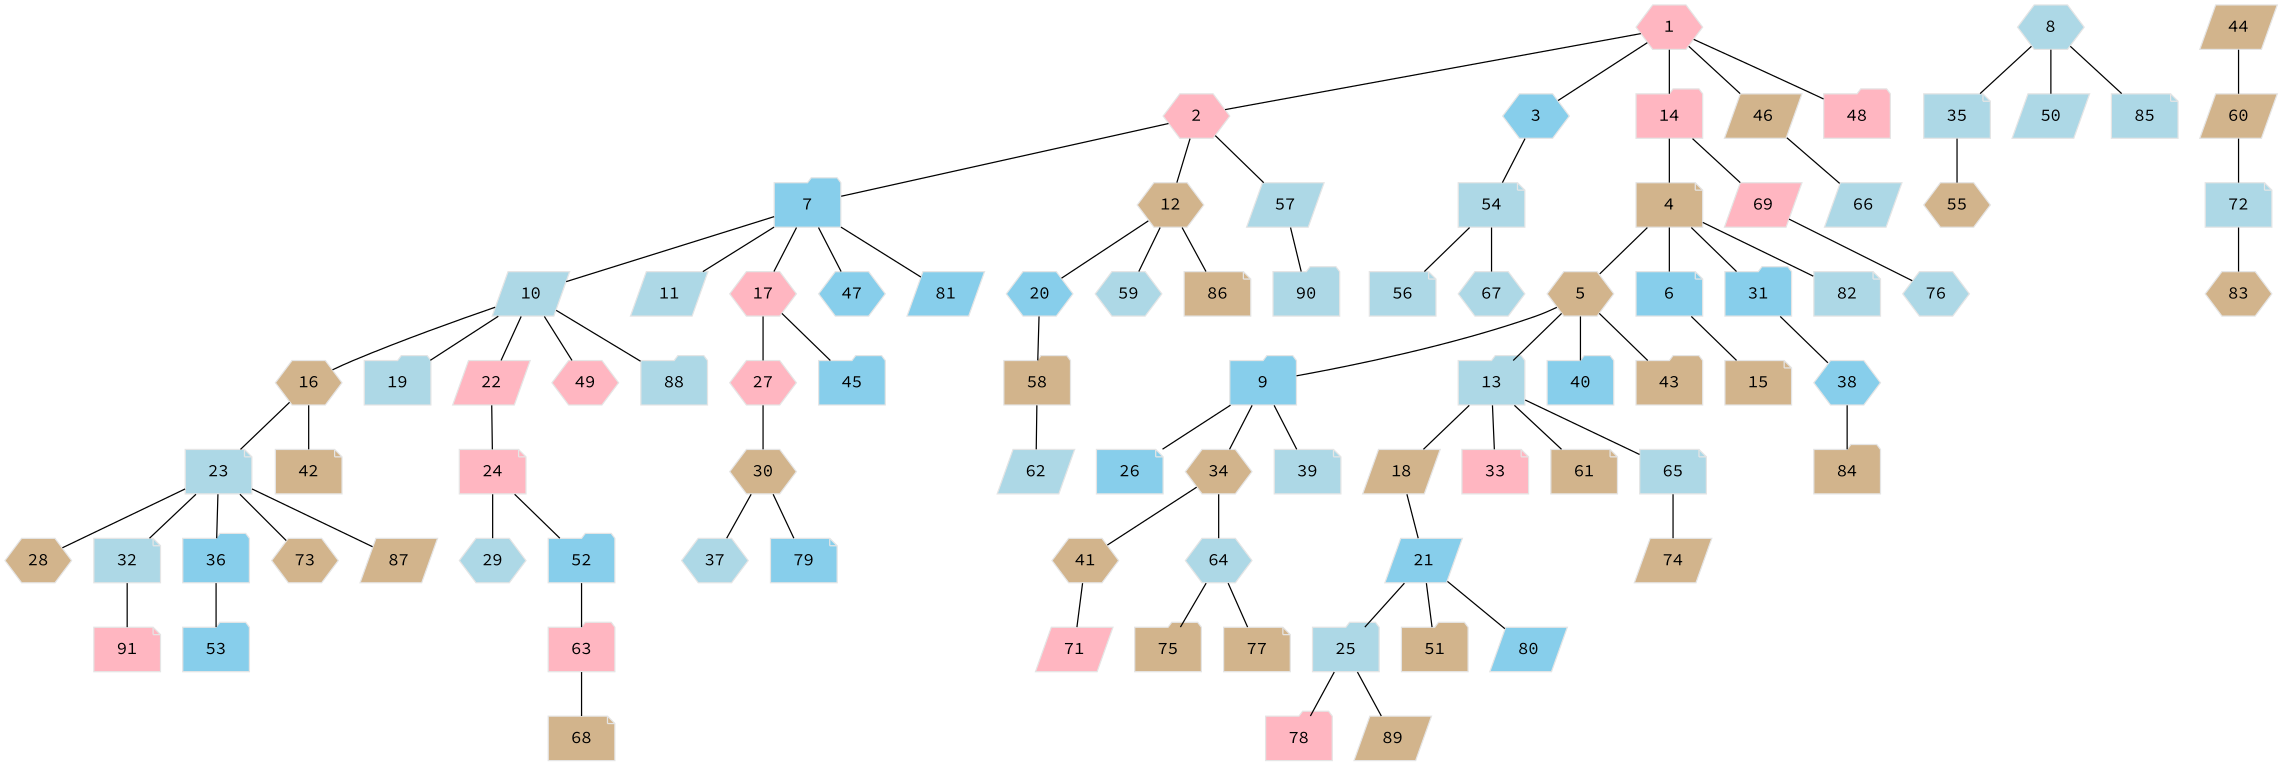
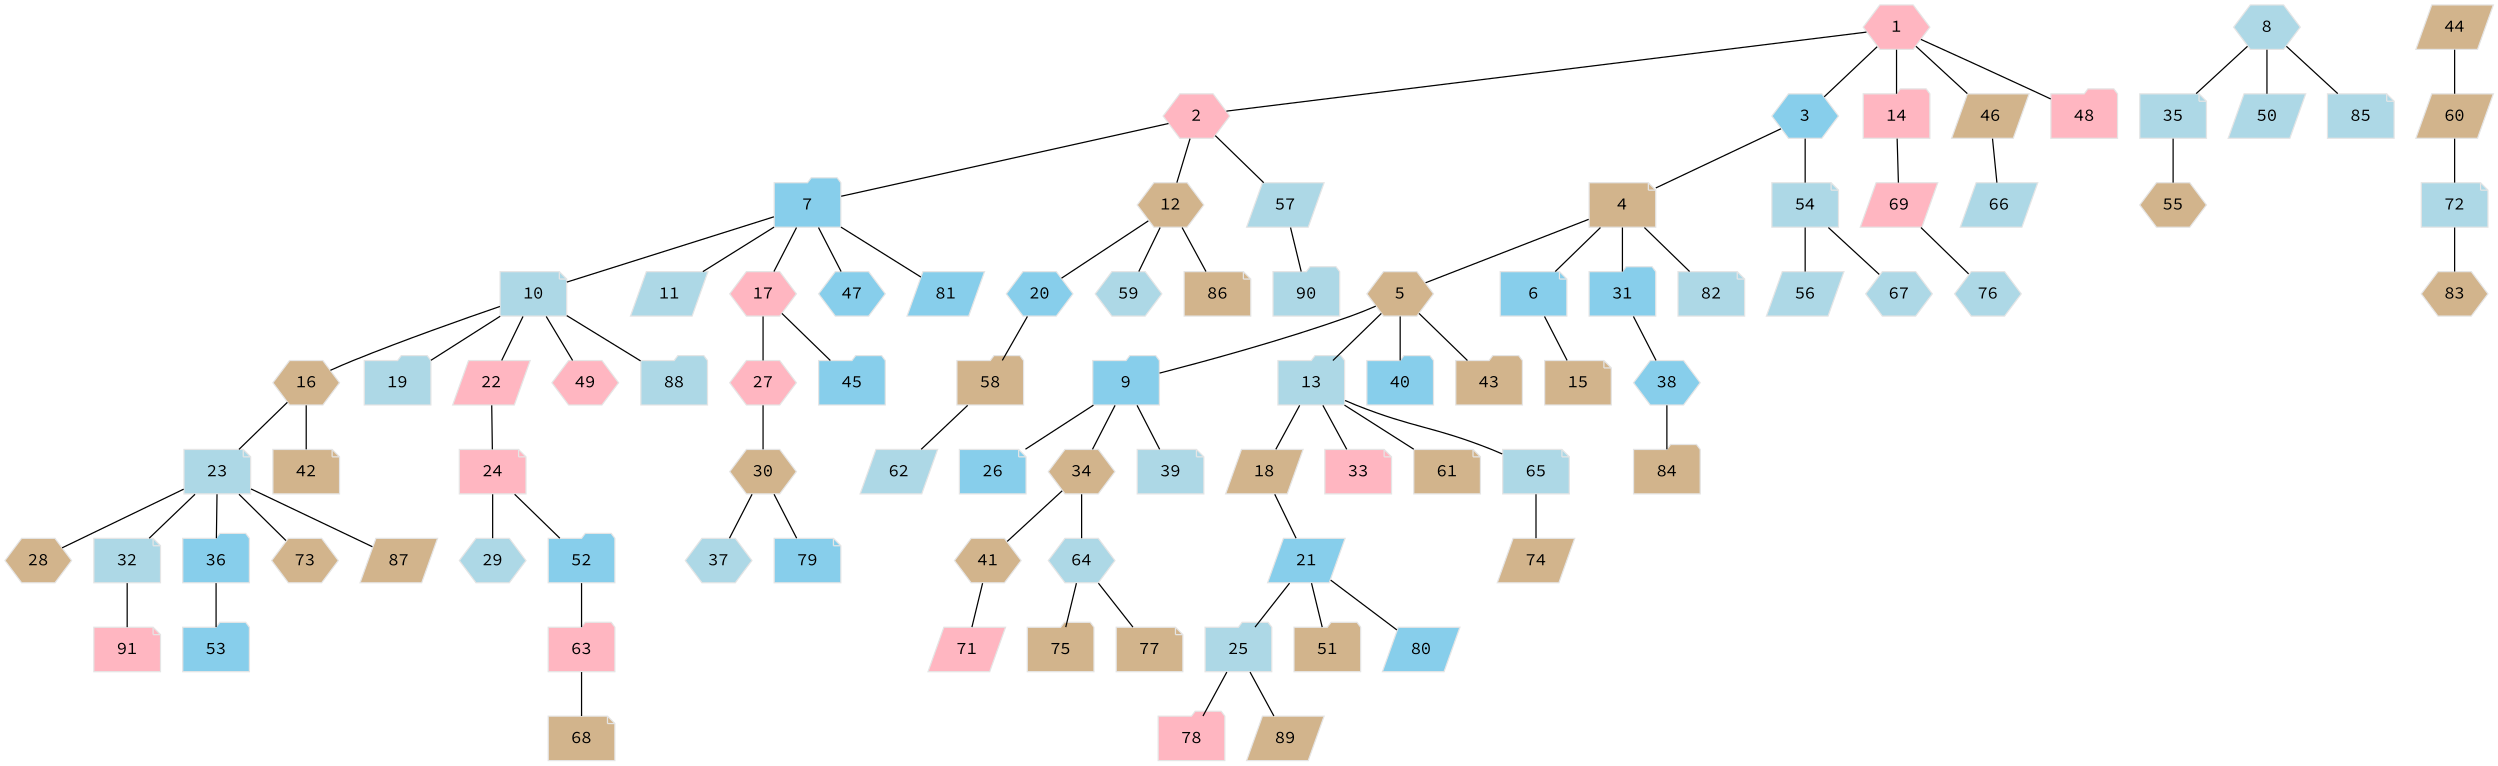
edge "14" -- "4": now "3" -- "4"
node "10": shape parallelogram -> note
node "56": shape note -> parallelogram
